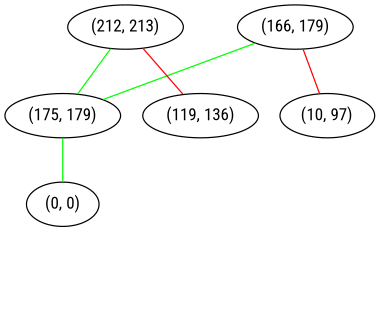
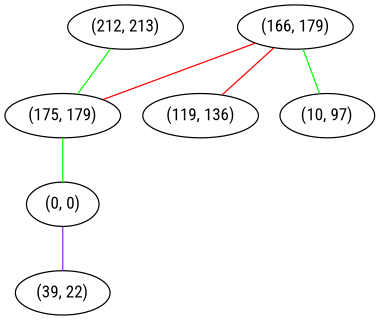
edge "(212, 213)" -- "(119, 136)": now "(166, 179)" -- "(119, 136)"
edge "(166, 179)" -- "(175, 179)": color green -> red
edge "(166, 179)" -- "(10, 97)": color red -> green
node "(39, 22)": added
